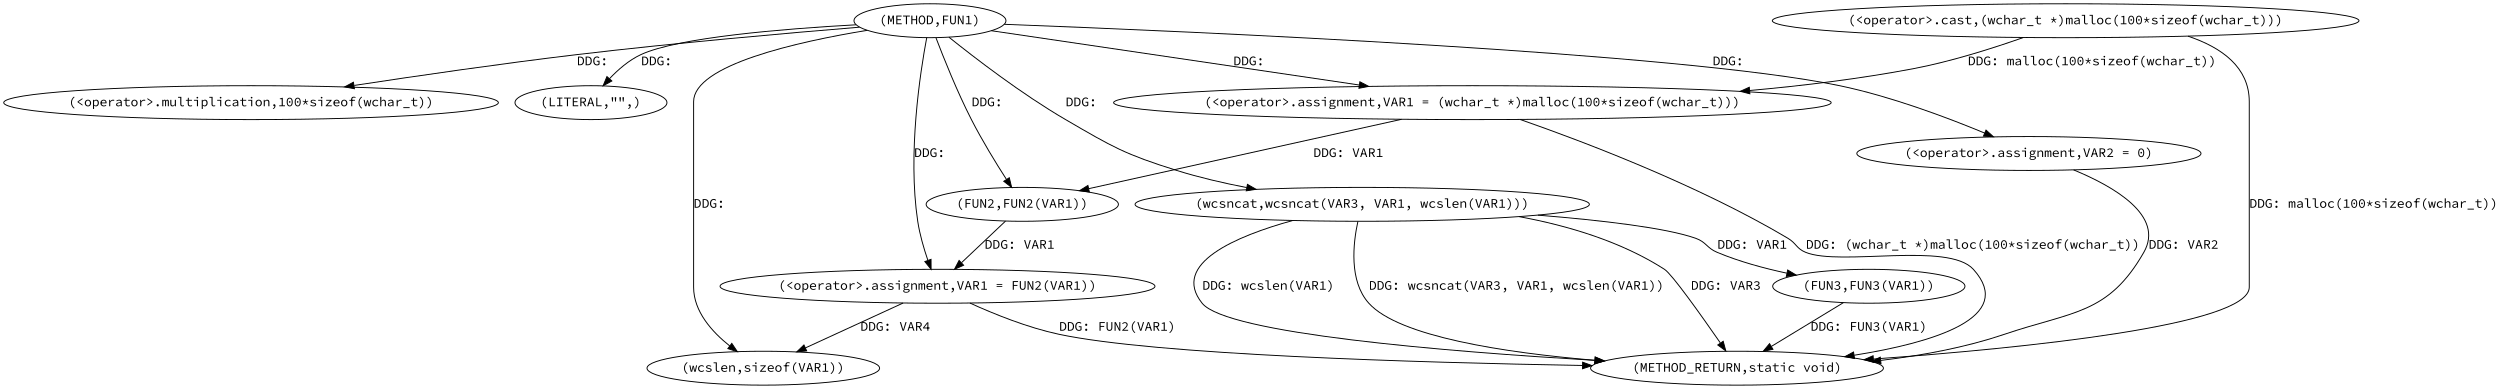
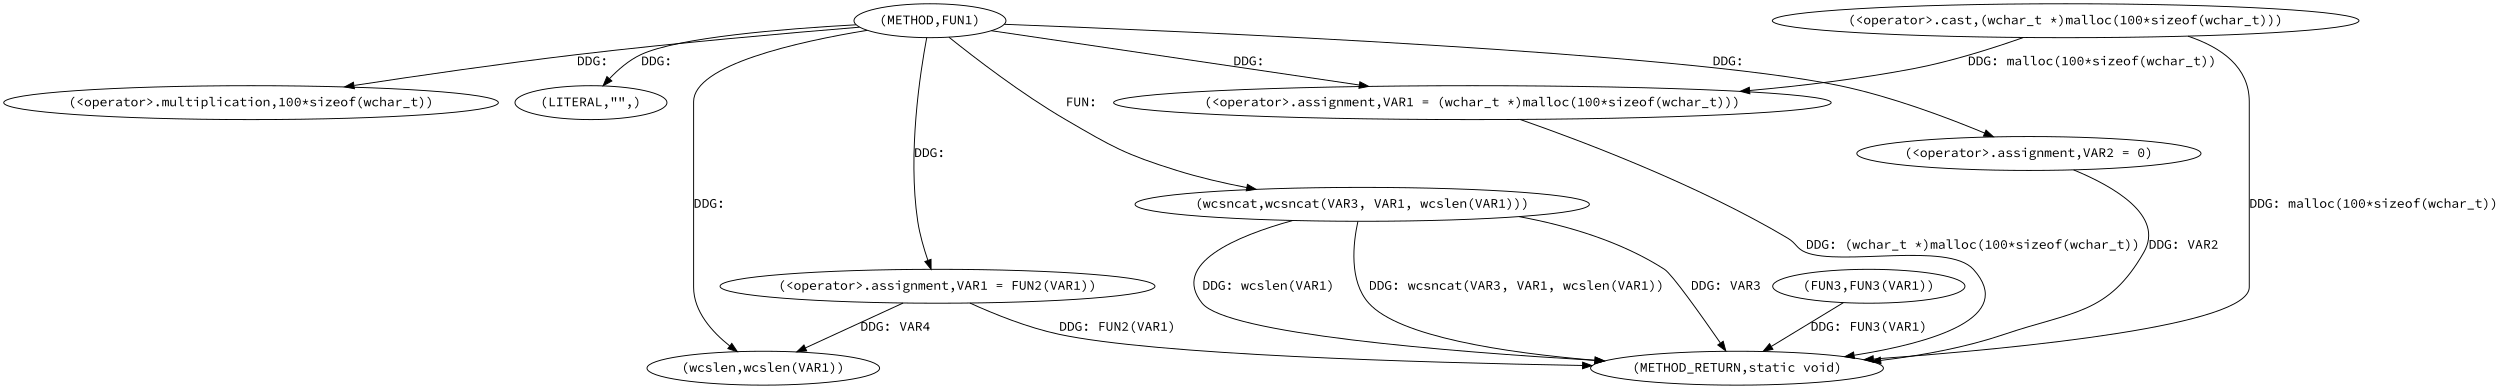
edge "(METHOD,FUN1)" -> "(wcsncat,wcsncat(VAR3, VAR1, wcslen(VAR1)))": label "DDG: " -> "FUN: "
node "(FUN2,FUN2(VAR1))": removed
edge "(wcsncat,wcsncat(VAR3, VAR1, wcslen(VAR1)))" -> "(FUN3,FUN3(VAR1))": removed, label "DDG: VAR1"
node "(wcslen,sizeof(VAR1))": label "(wcslen,sizeof(VAR1))" -> "(wcslen,wcslen(VAR1))"
